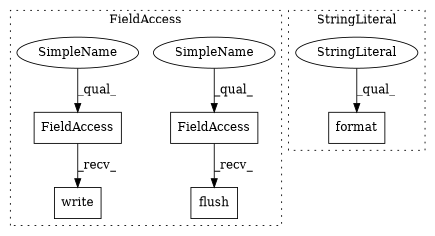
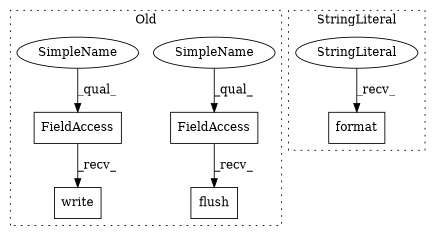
cluster "FieldAccess": label "FieldAccess" -> "Old"
edge "StringLiteral" -> "format": label "_qual_" -> "_recv_"
